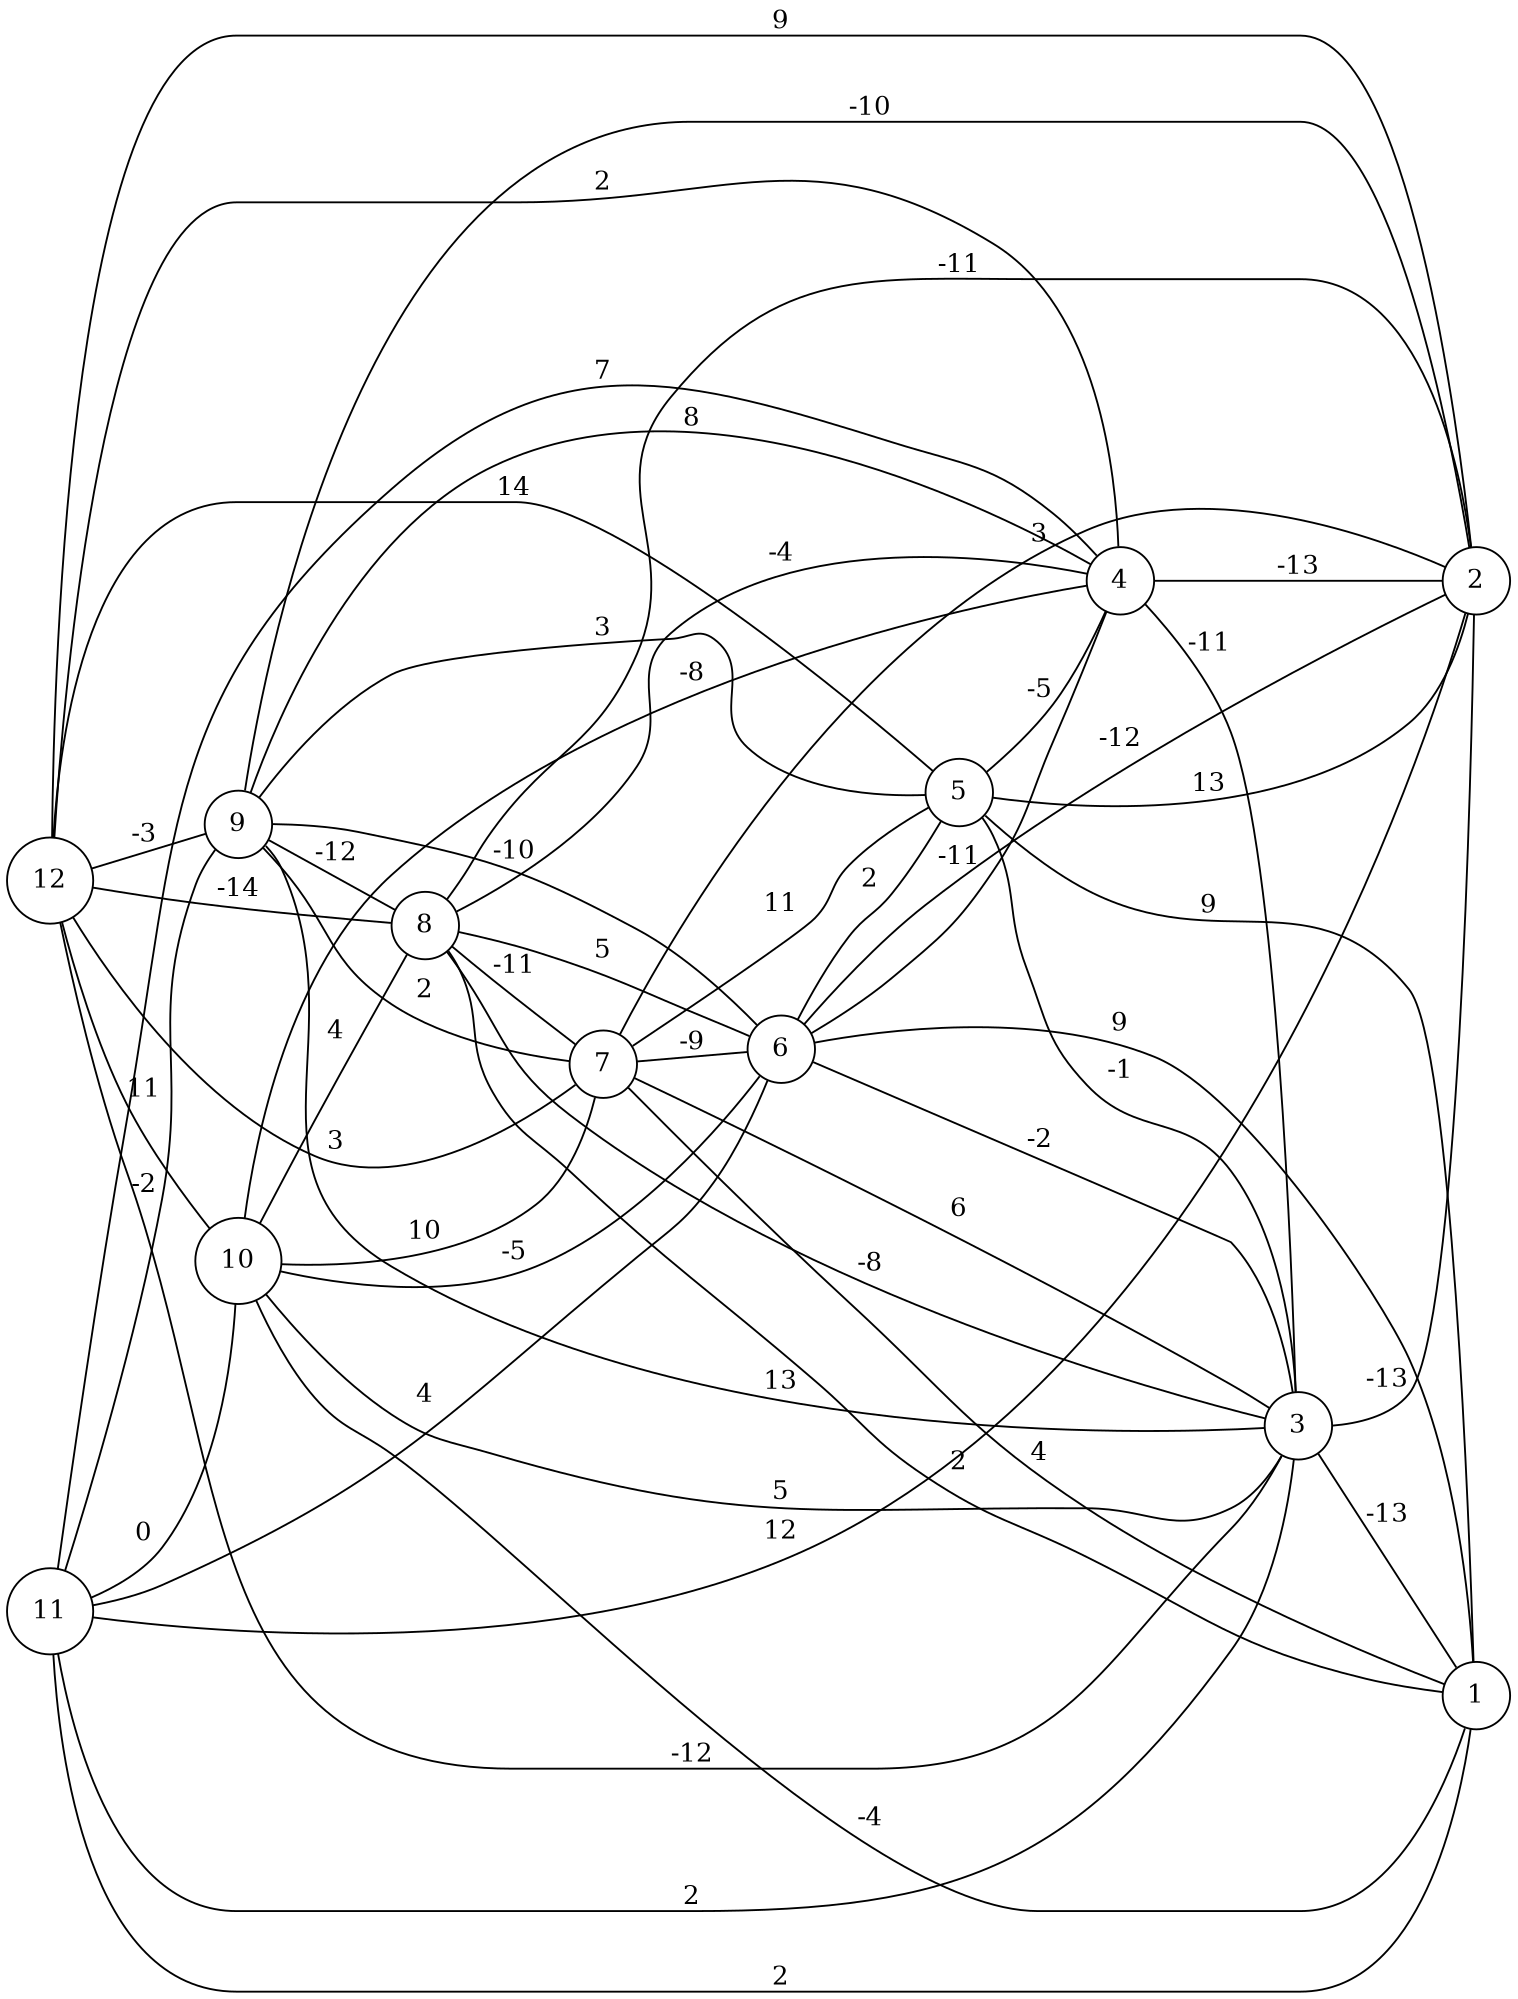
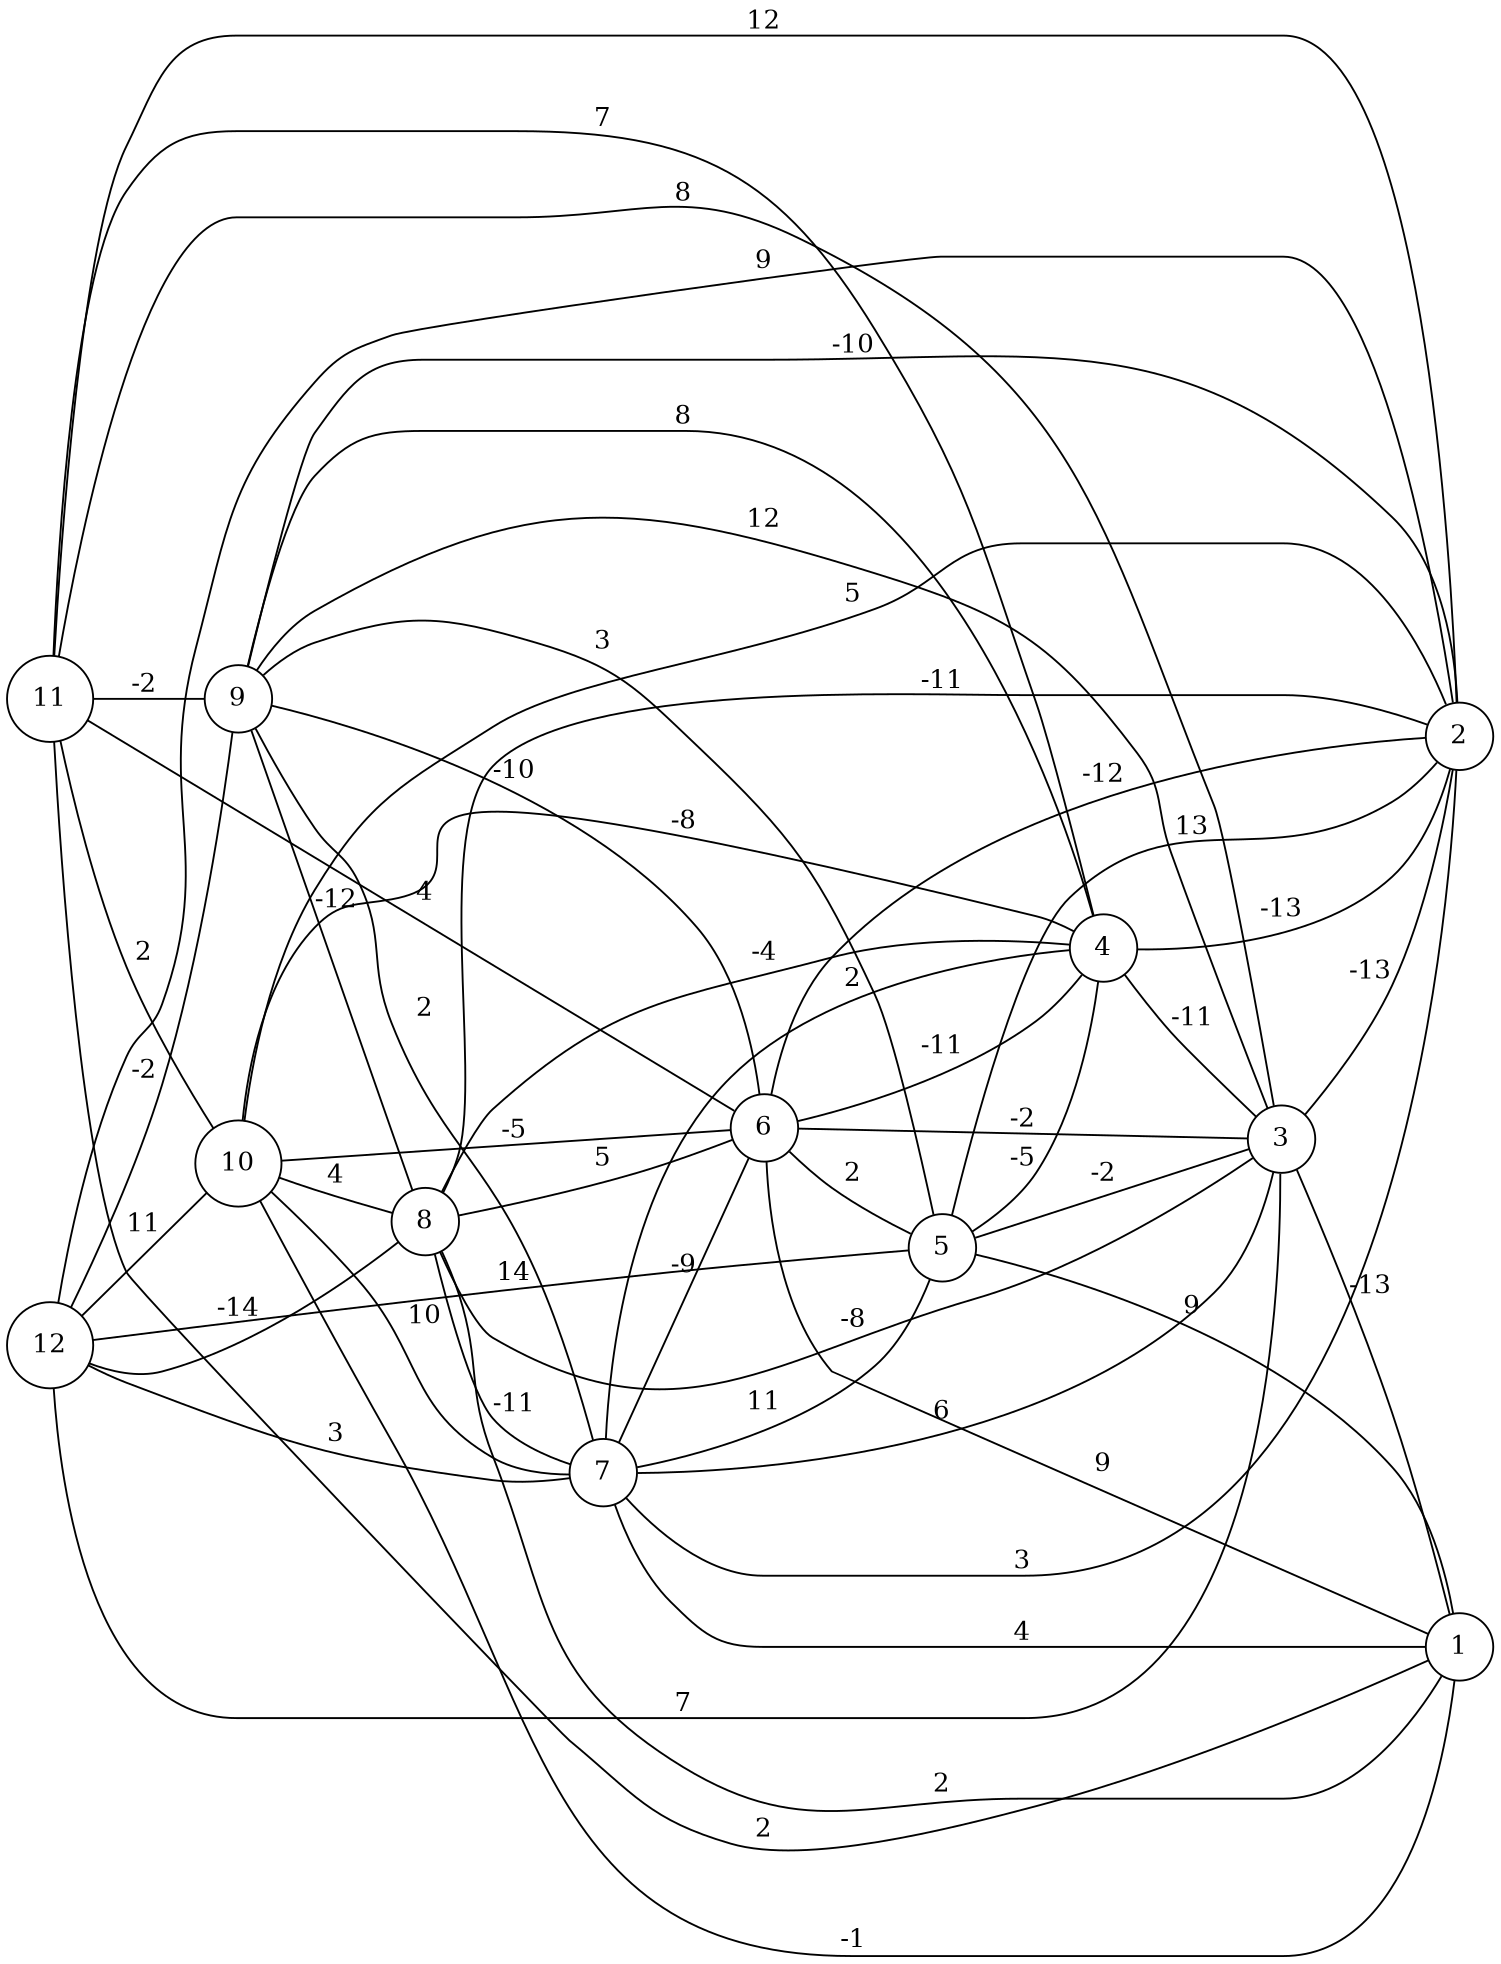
edge "4" -- "12": now "4" -- "7"
edge "9" -- "12": label "-3" -> "-2"
edge "5" -- "3": label "-1" -> "-2"
edge "9" -- "3": label "13" -> "12"
edge "10" -- "3": now "10" -- "2"
edge "10" -- "11": label "0" -> "2"
edge "12" -- "3": label "-12" -> "7"
edge "10" -- "1": label "-4" -> "-1"
edge "3" -- "11": label "2" -> "8"
